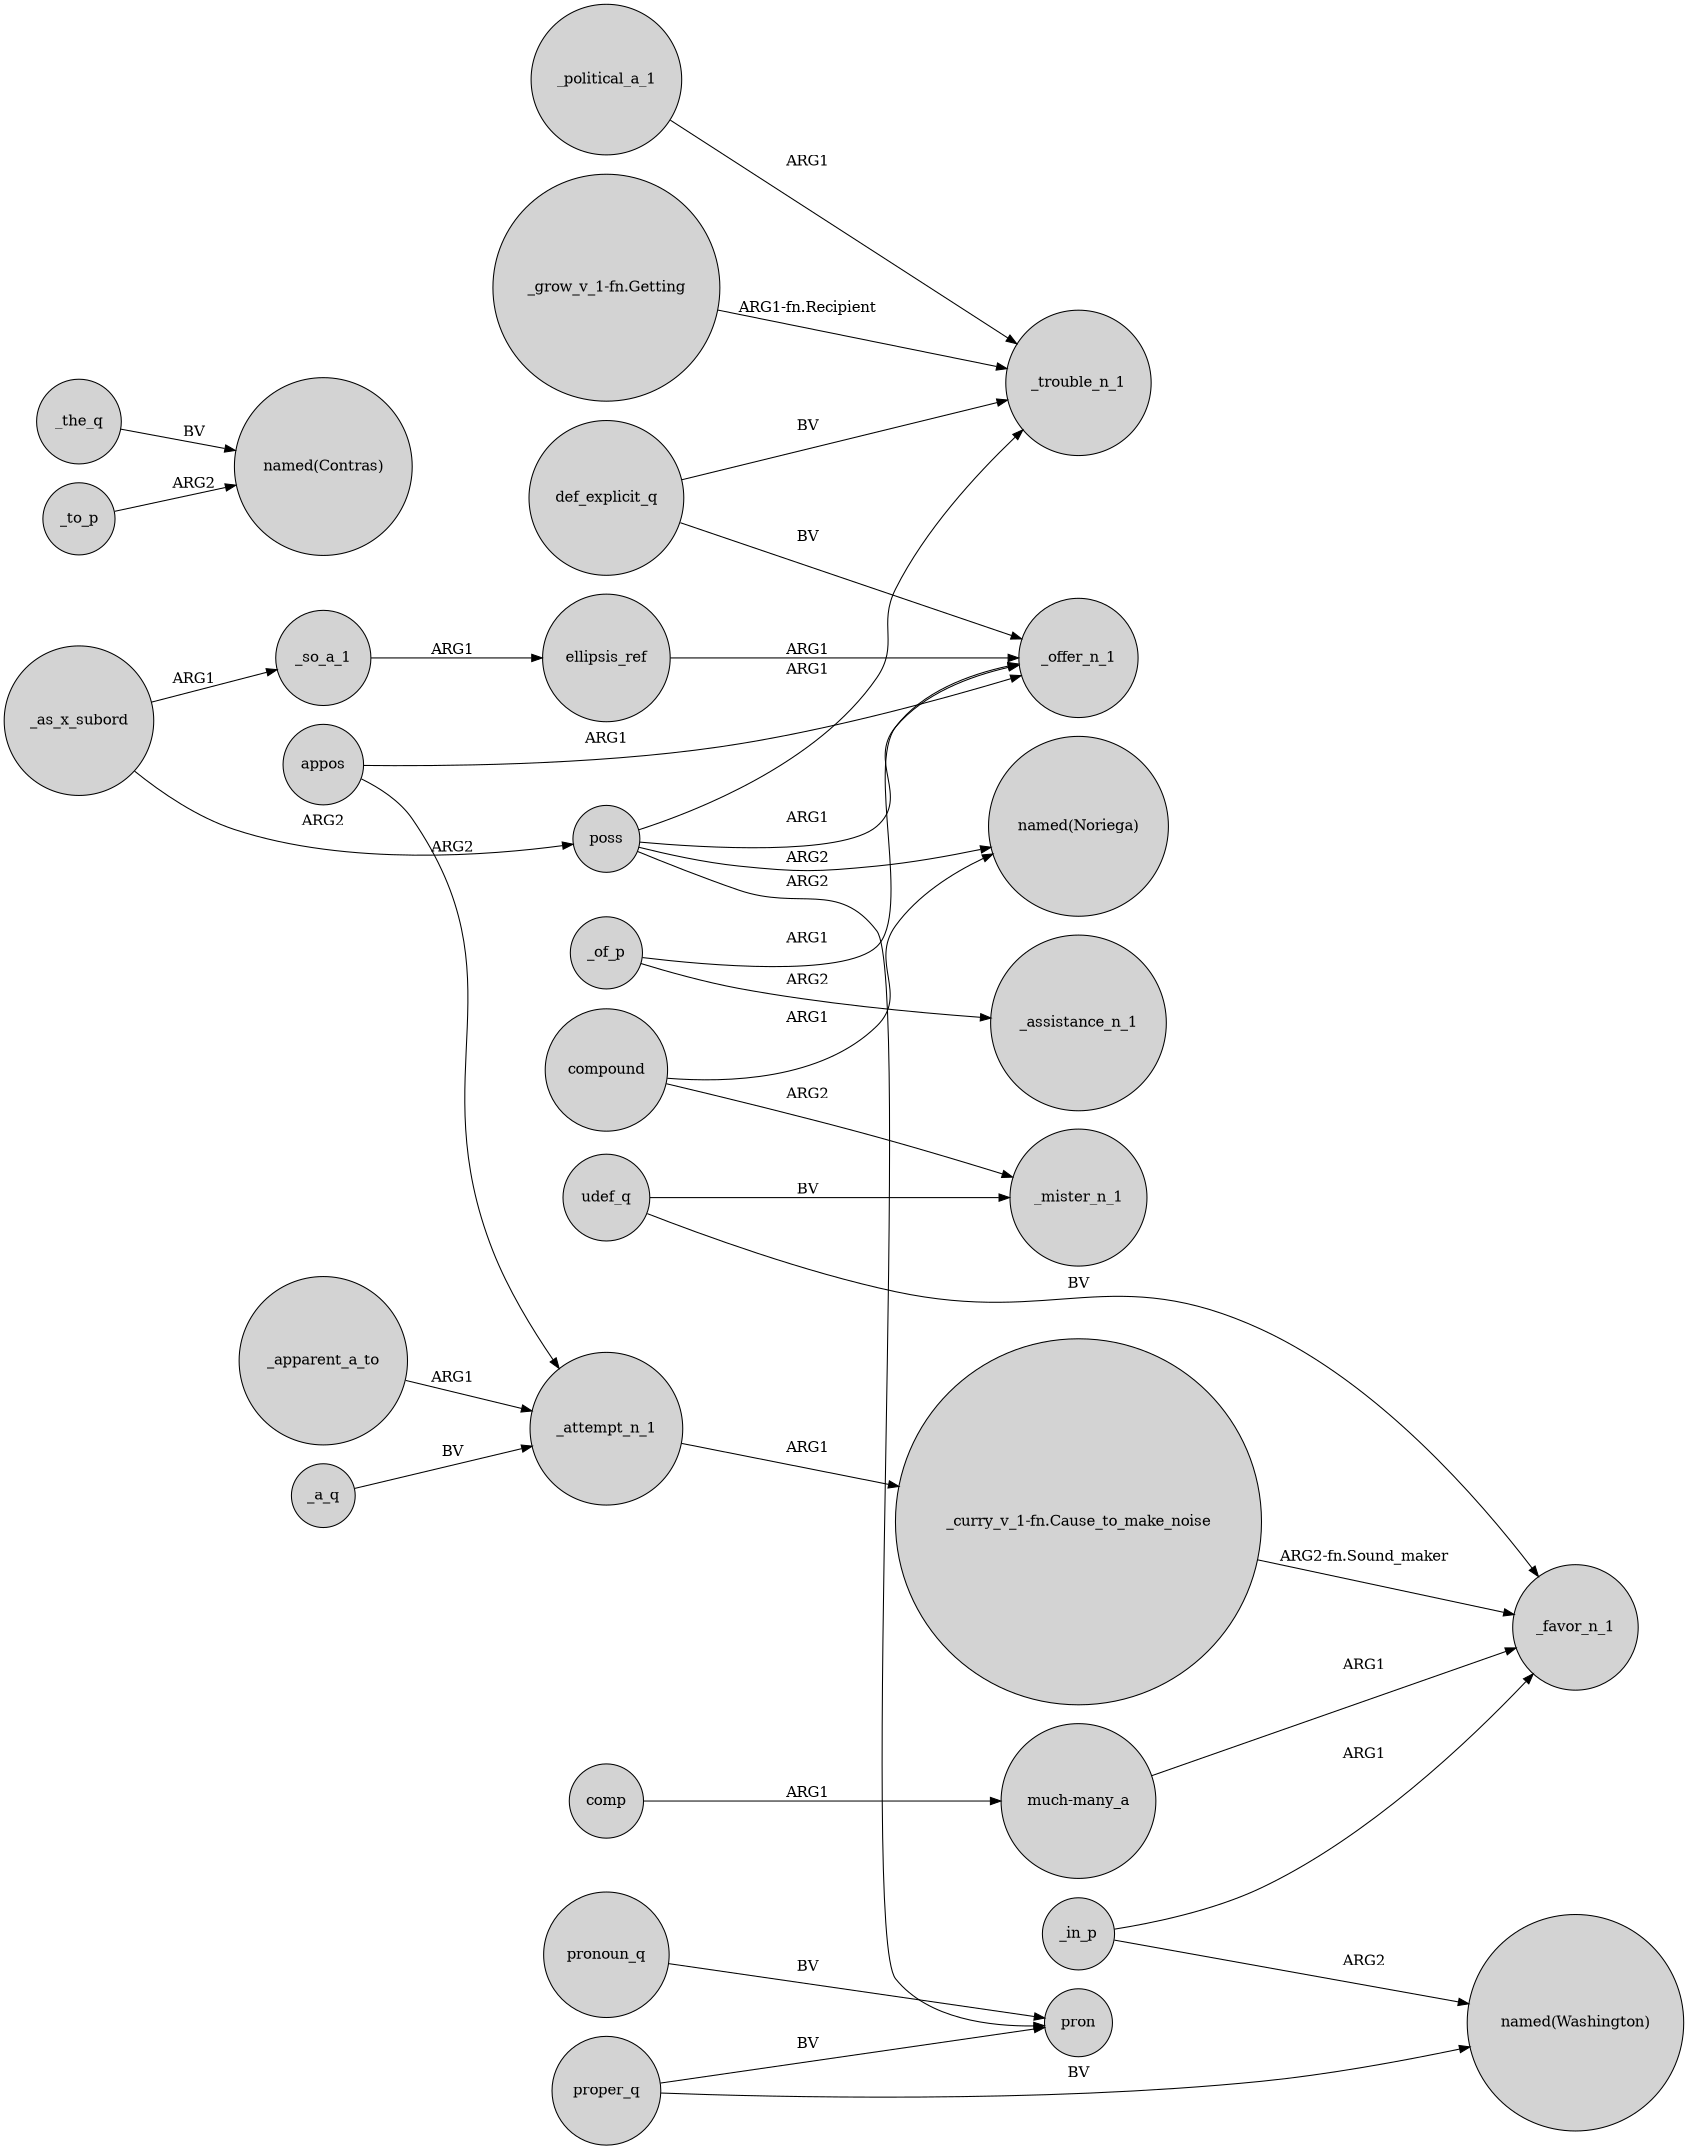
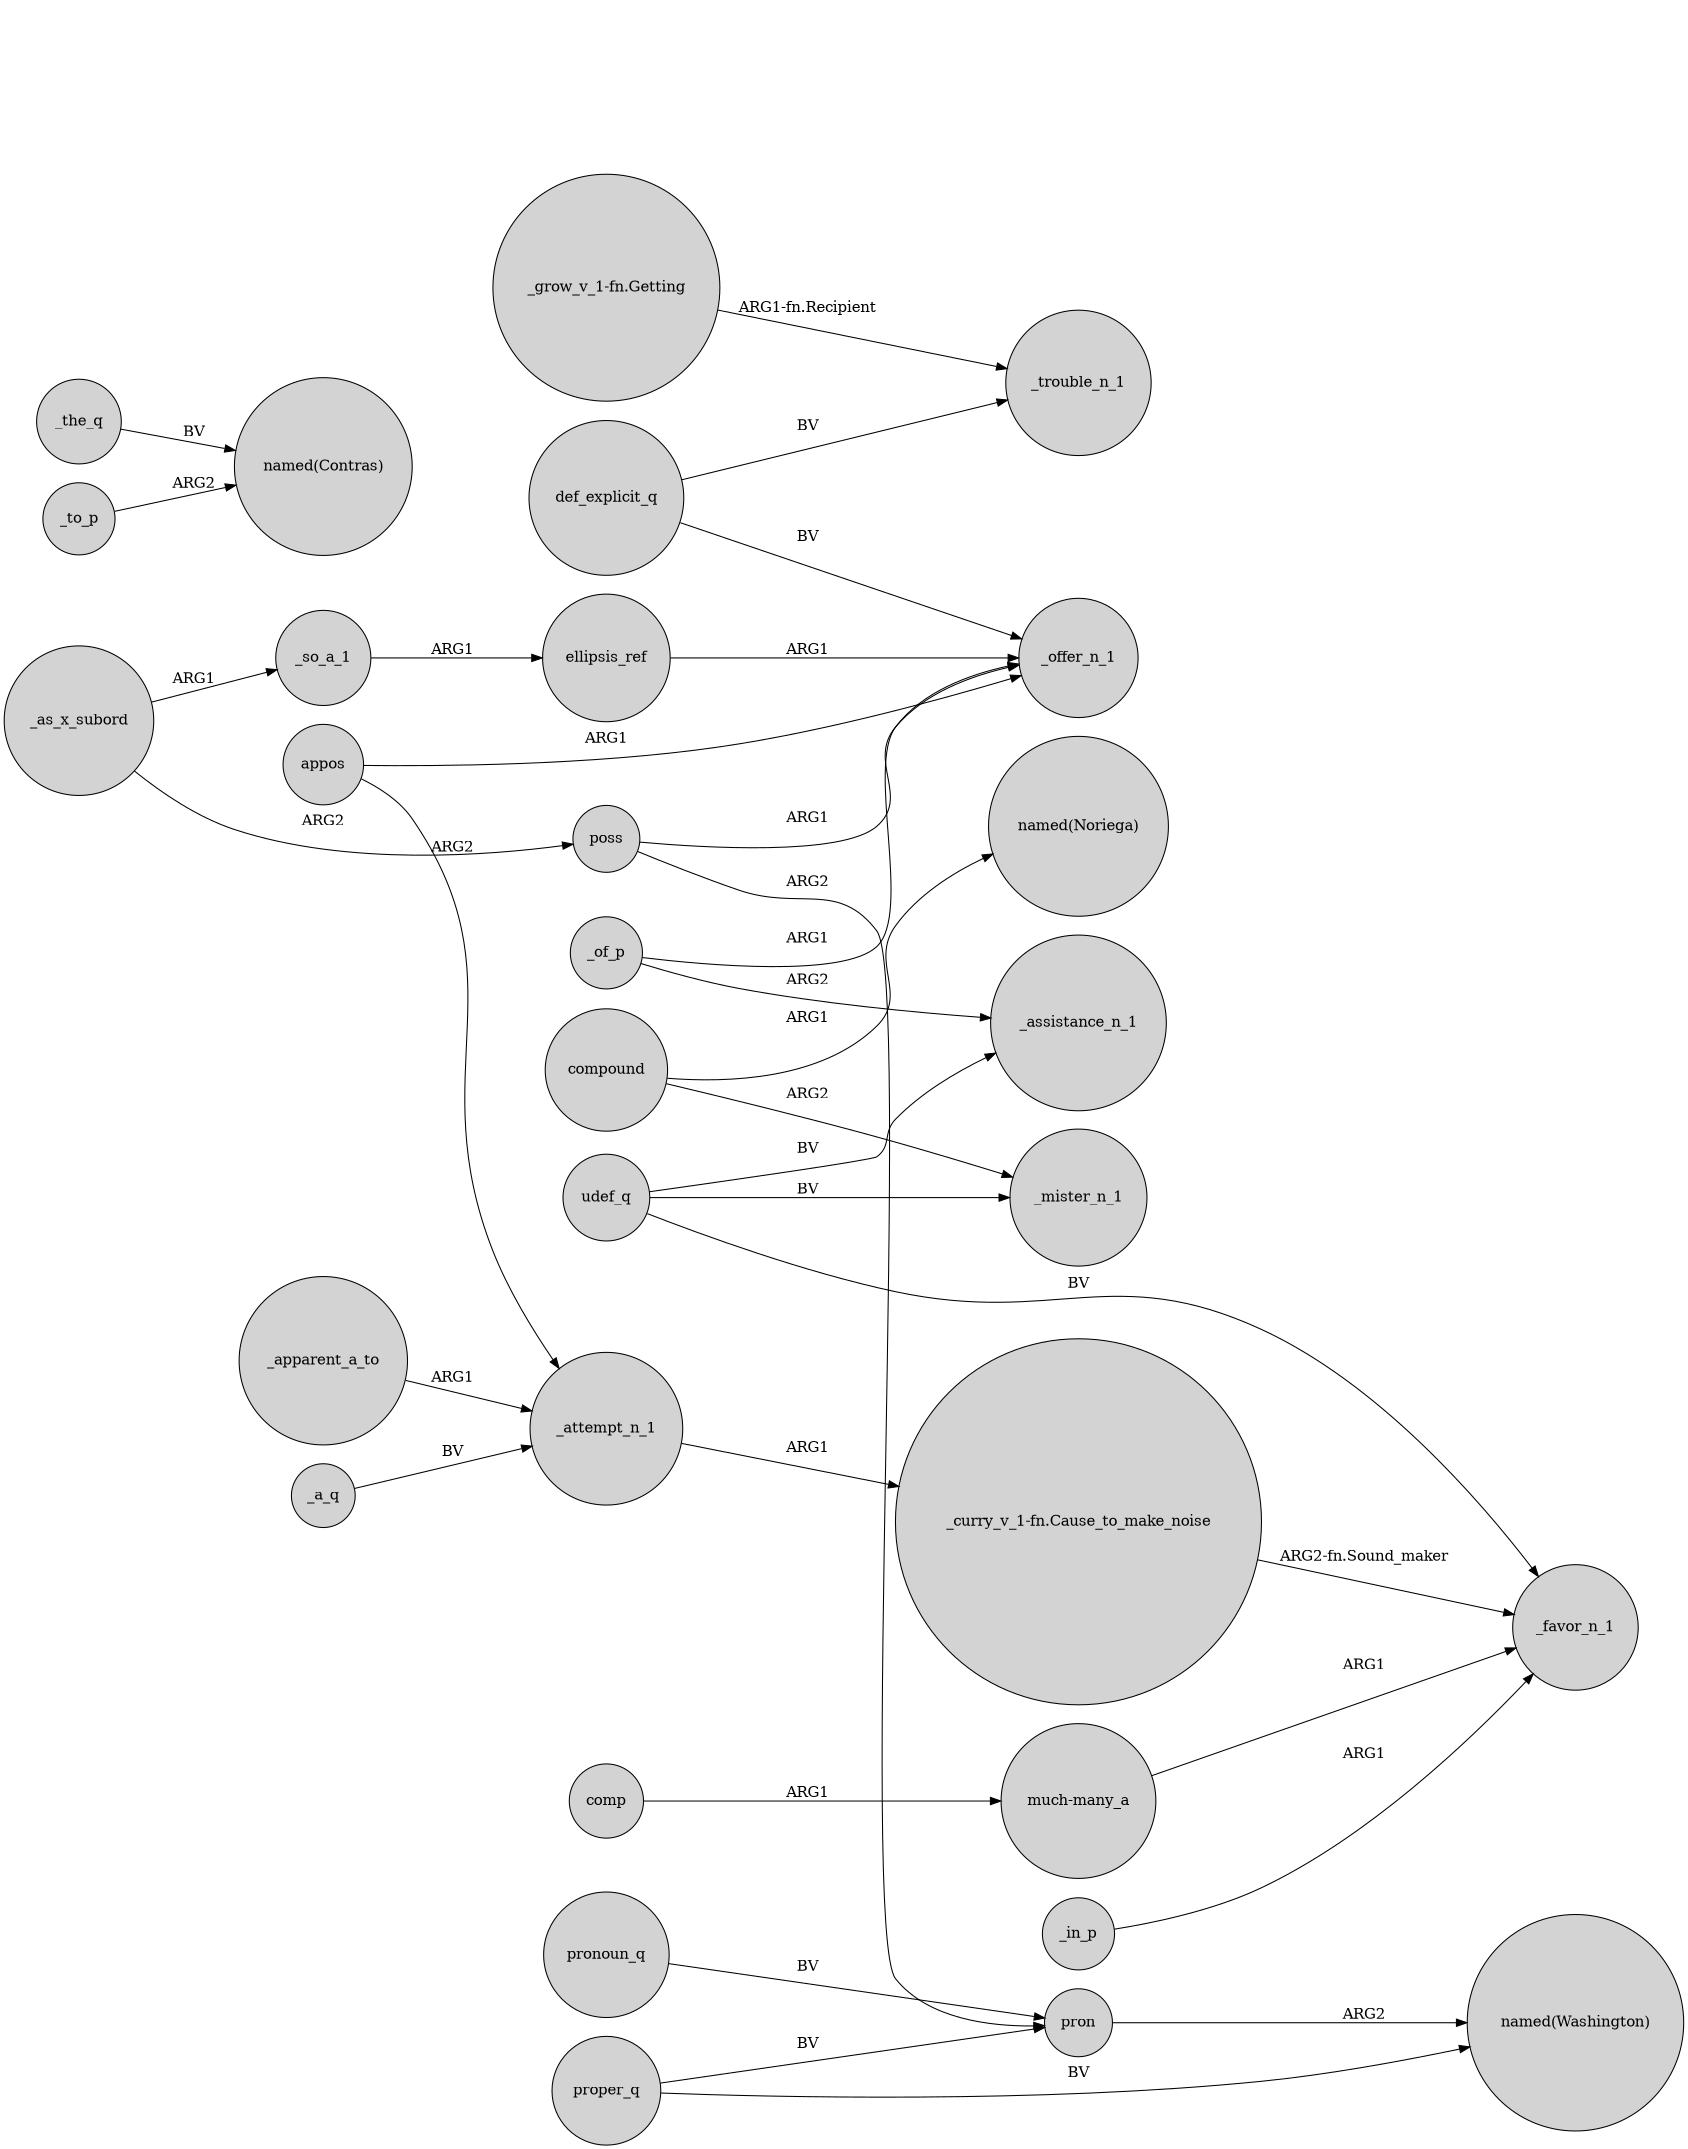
node "_political_a_1": removed
edge "poss" -> "_trouble_n_1": removed, label "ARG1"
edge "poss" -> "named(Noriega)": removed, label "ARG2"
edge "udef_q" -> "_assistance_n_1": added, label "BV"
edge "_in_p" -> "named(Washington)": now "pron" -> "named(Washington)"
